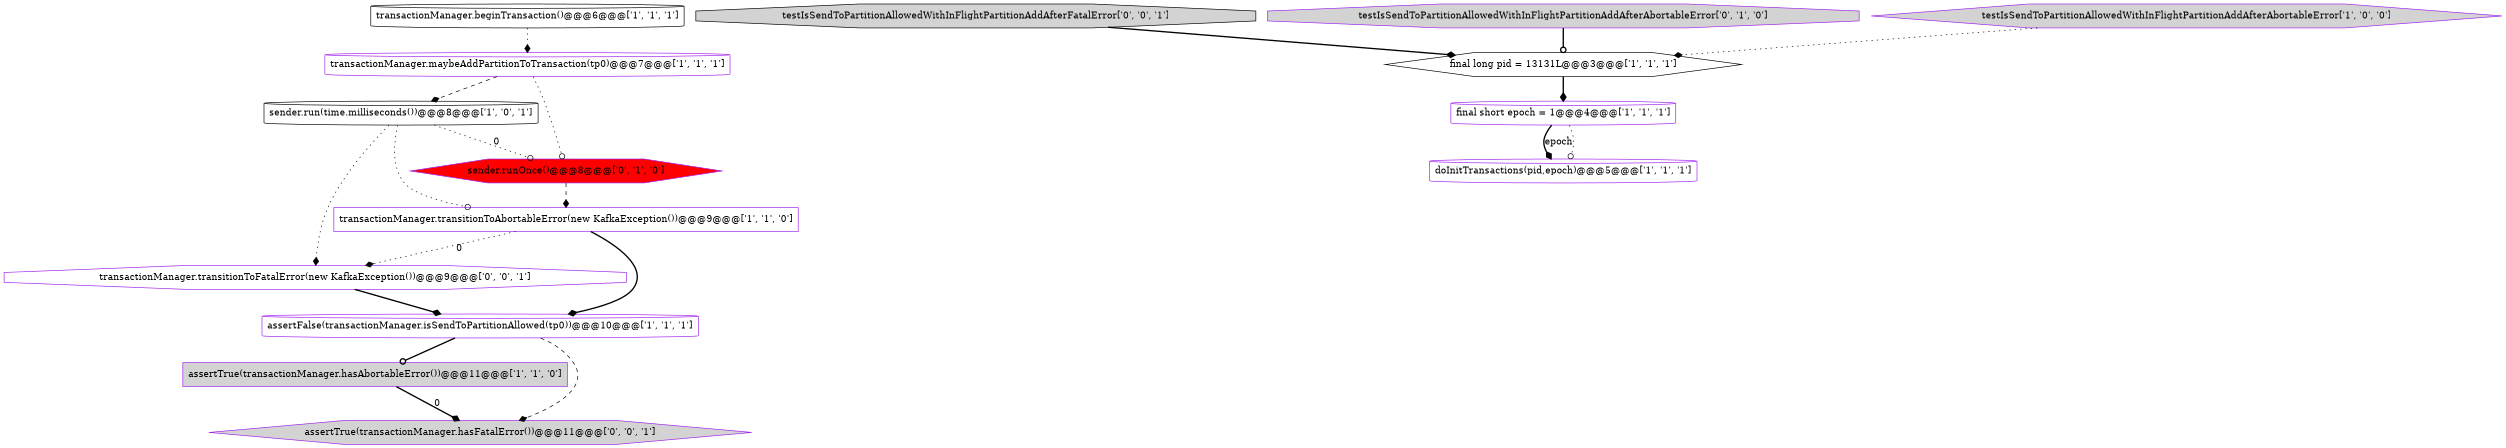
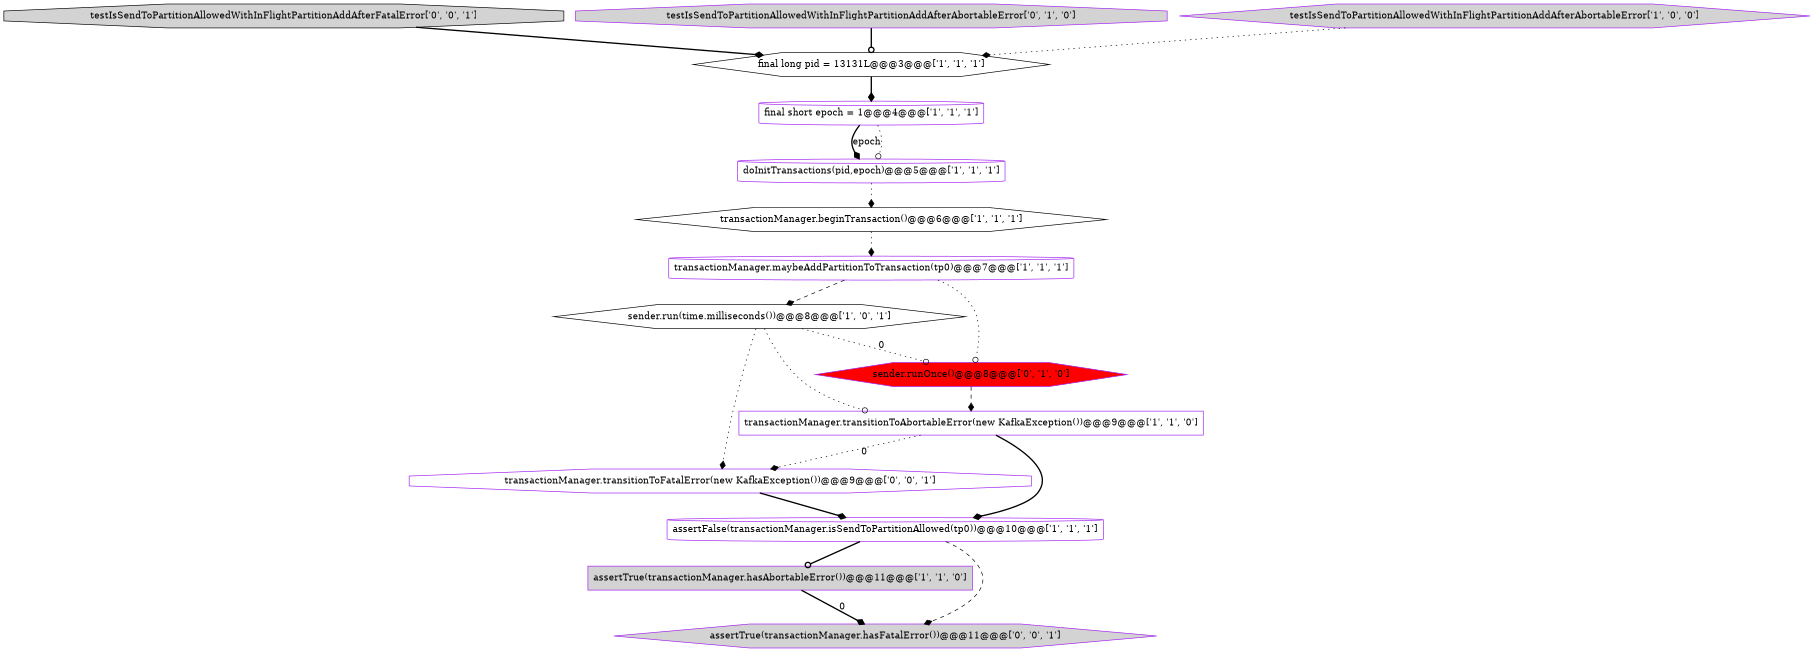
node "transactionManager.beginTransaction()@@@6@@@['1', '1', '1']": shape cylinder -> hexagon
node "sender.run(time.milliseconds())@@@8@@@['1', '0', '1']": shape cylinder -> hexagon
edge "doInitTransactions(pid,epoch)@@@5@@@['1', '1', '1']" -> "transactionManager.beginTransaction()@@@6@@@['1', '1', '1']": added
